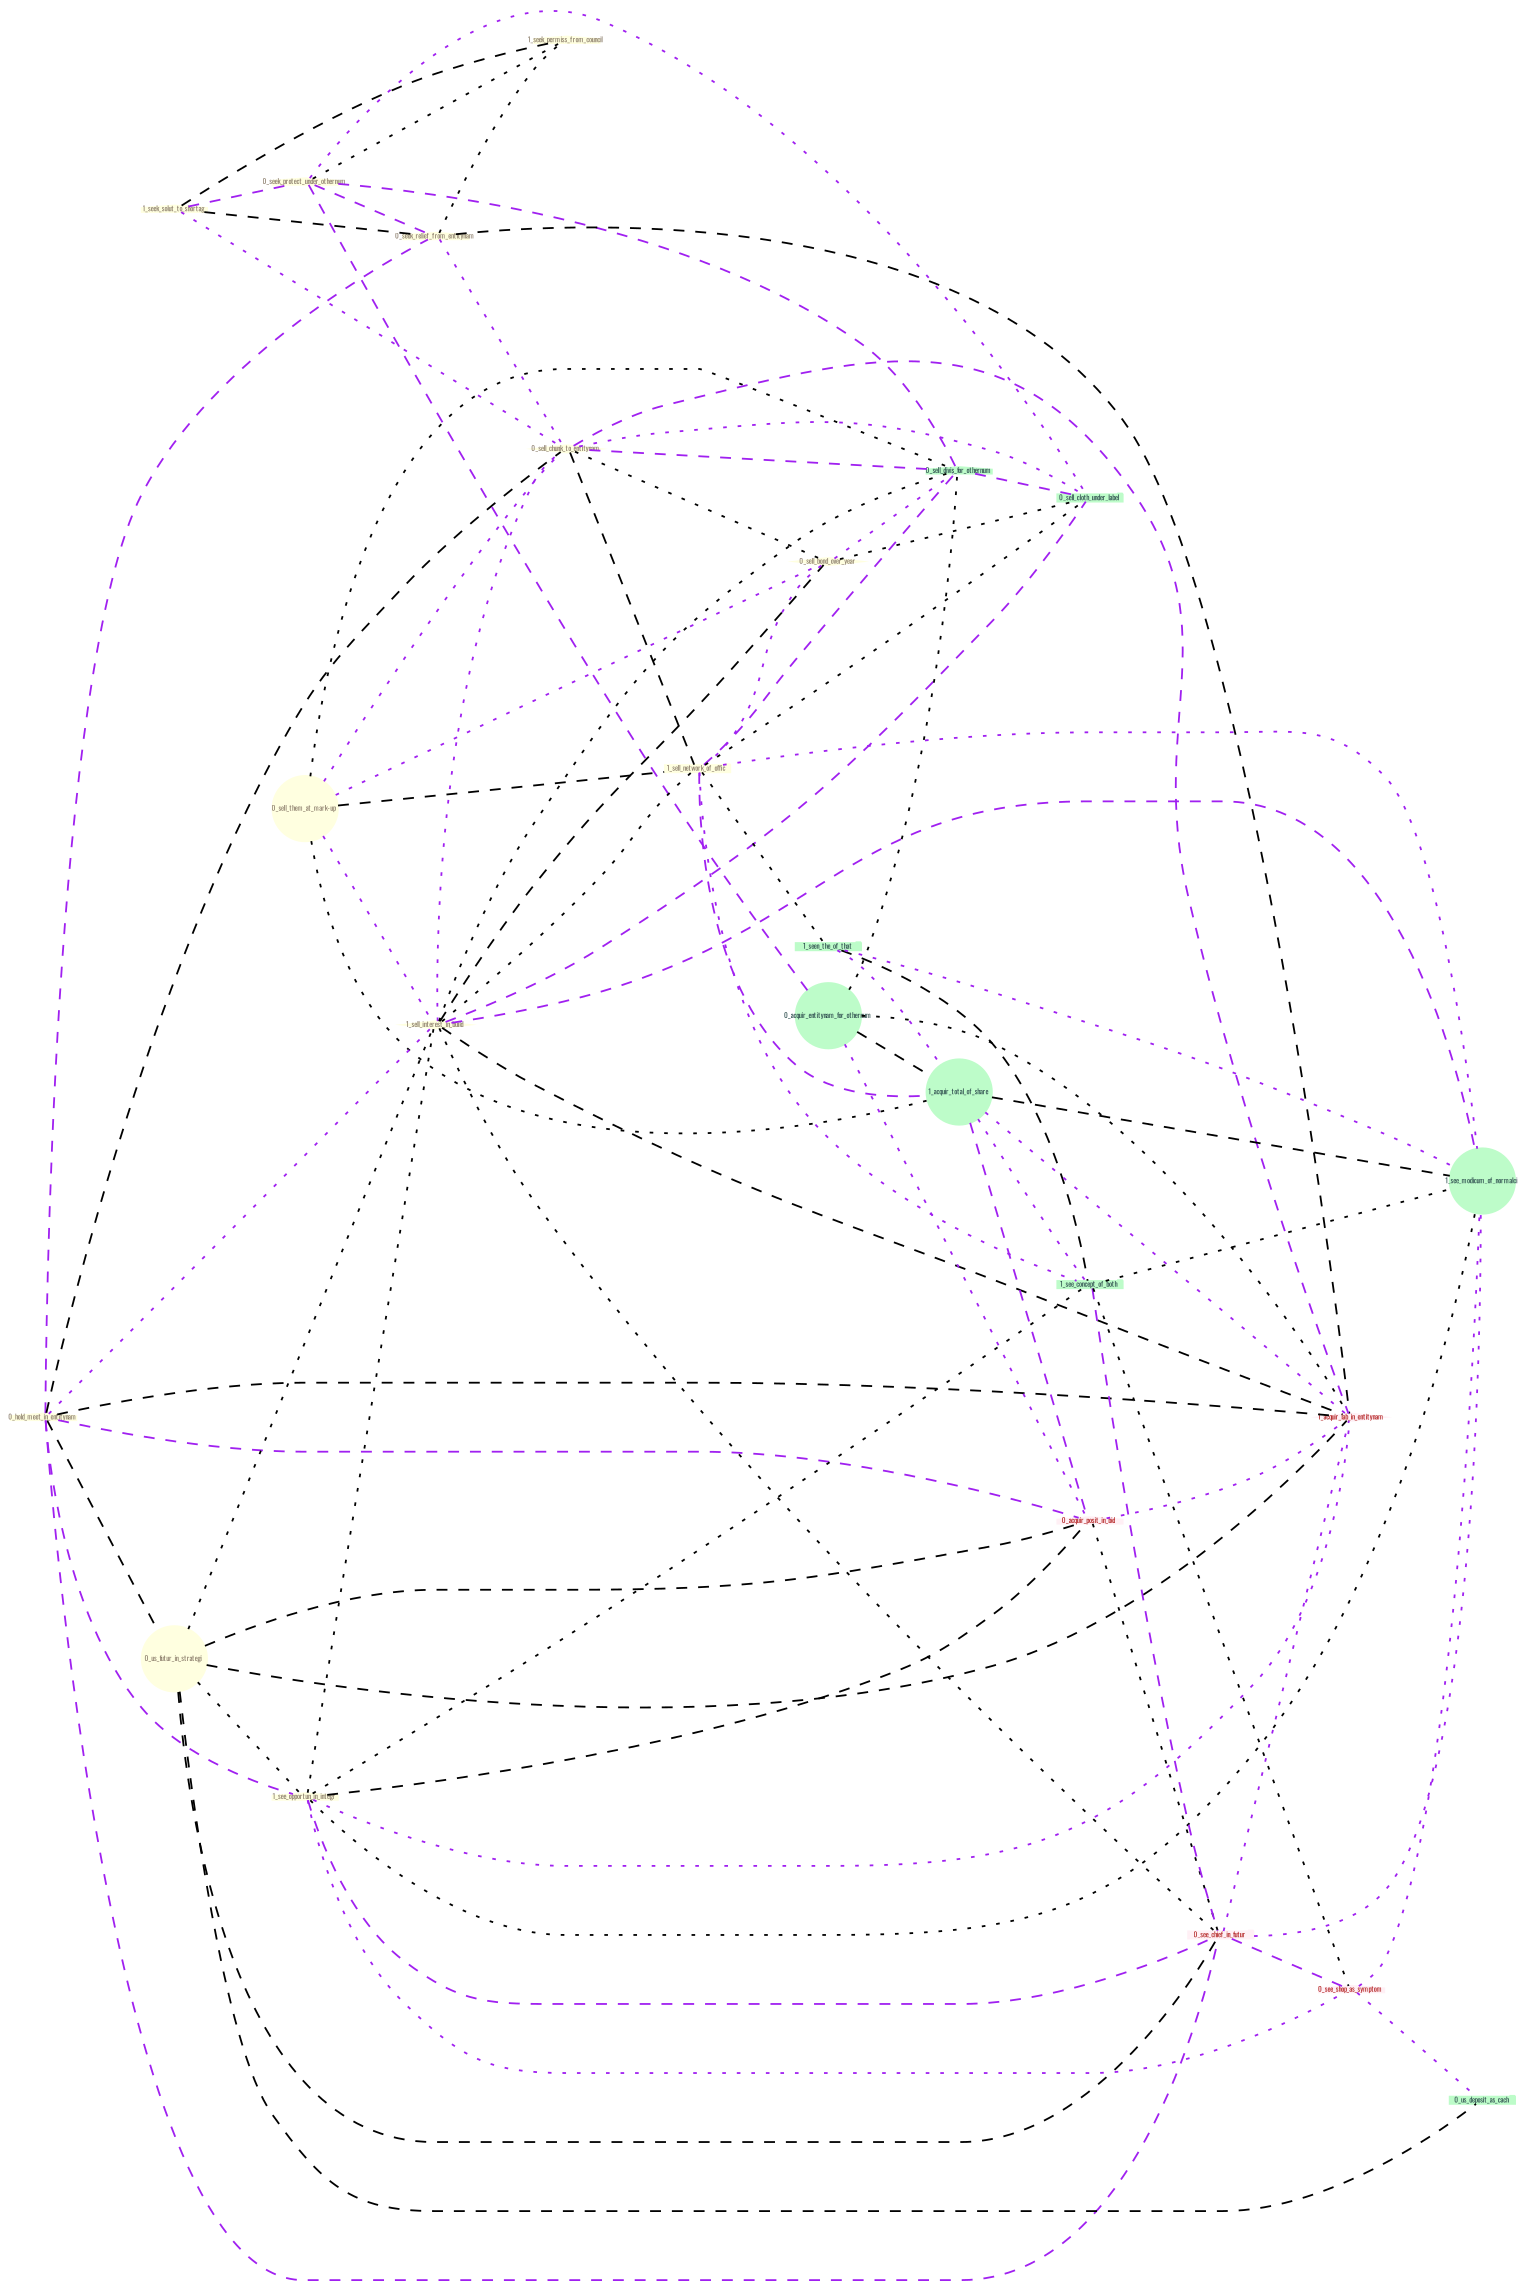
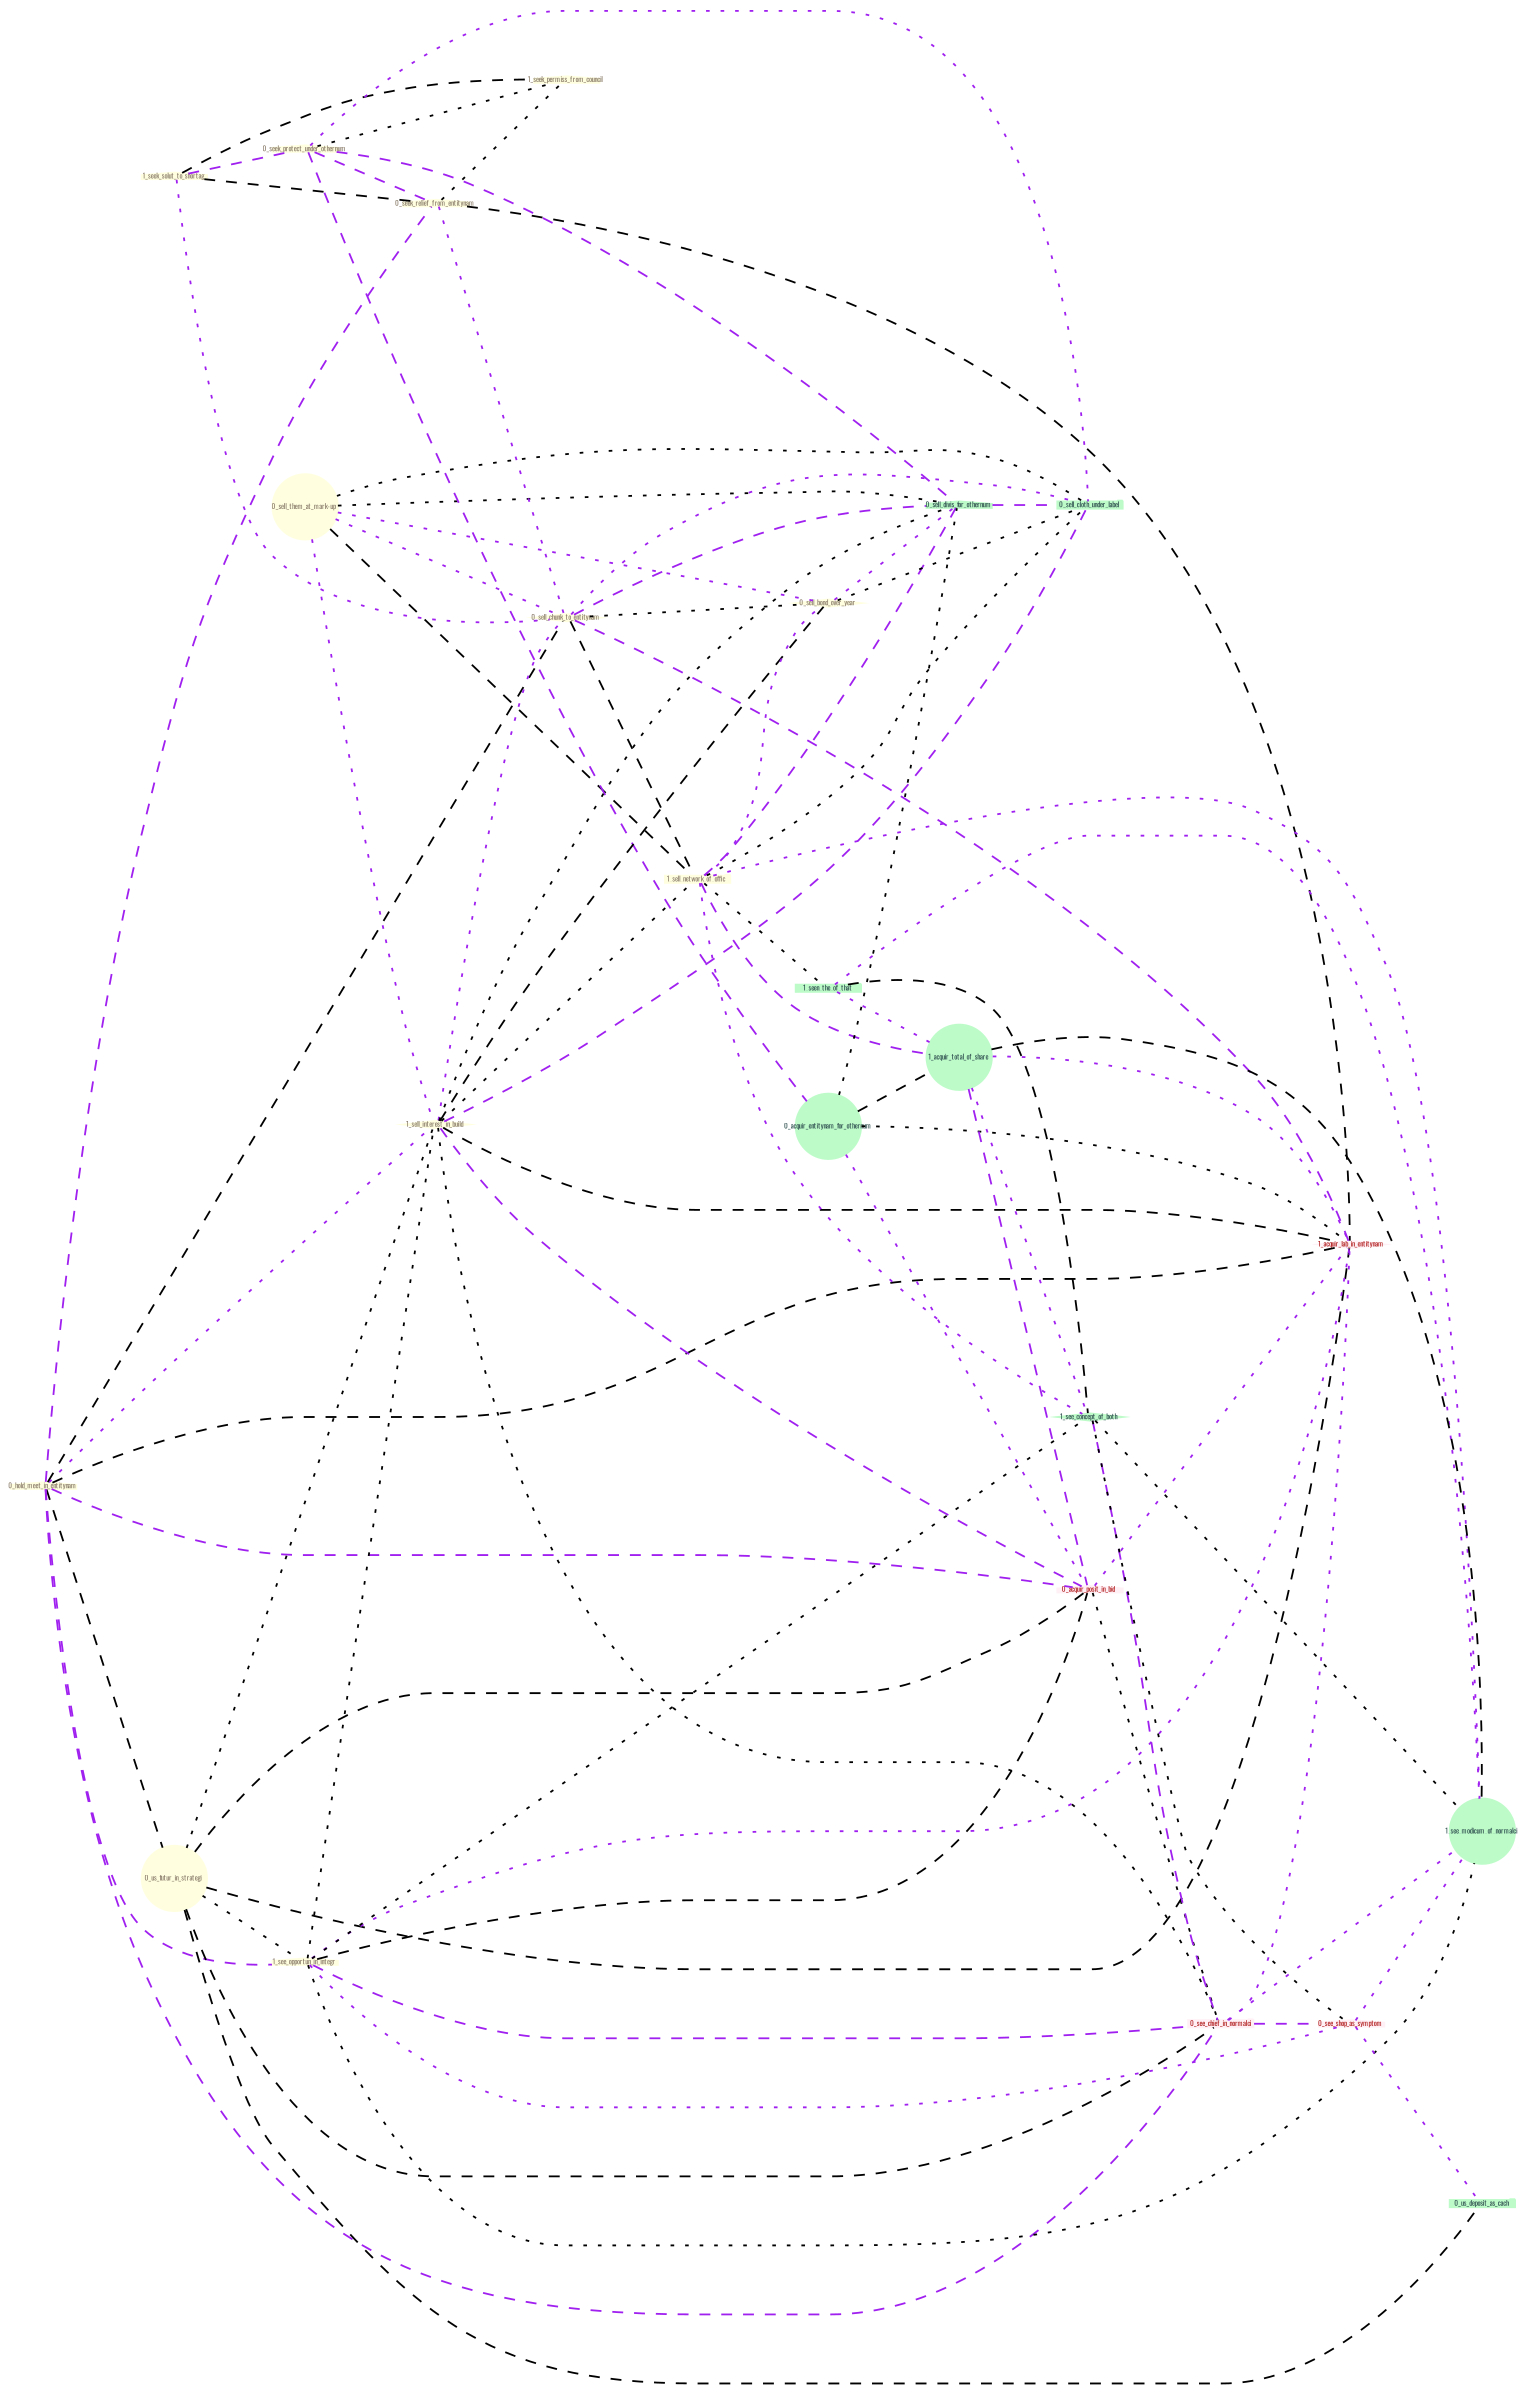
edge "1_sell_interest_in_build" -- "1_see_modicum_of_normalci": now "1_sell_interest_in_build" -- "0_acquir_posit_in_bid"
edge "0_sell_them_at_mark-up" -- "1_acquir_total_of_share": now "0_sell_them_at_mark-up" -- "0_sell_cloth_under_label"
node "1_see_concept_of_both": shape folder -> diamond
node "0_see_chief_in_futur": label "0_see_chief_in_futur" -> "0_see_chief_in_normalci"
